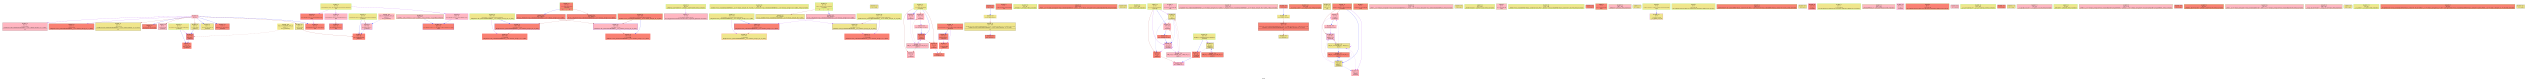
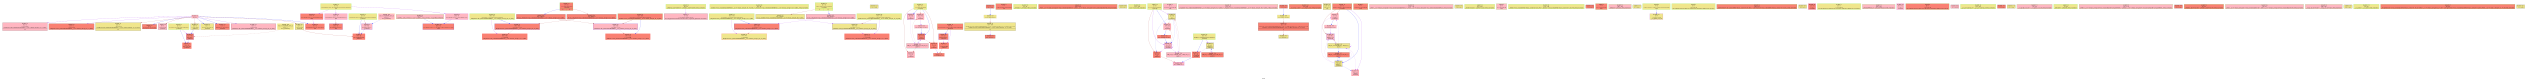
node "NodeID: 53": added
